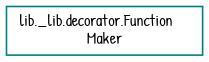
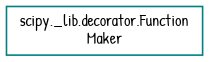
node "lib._lib.decorator.Function Maker": label "lib._lib.decorator.Function Maker" -> "scipy._lib.decorator.Function Maker"
